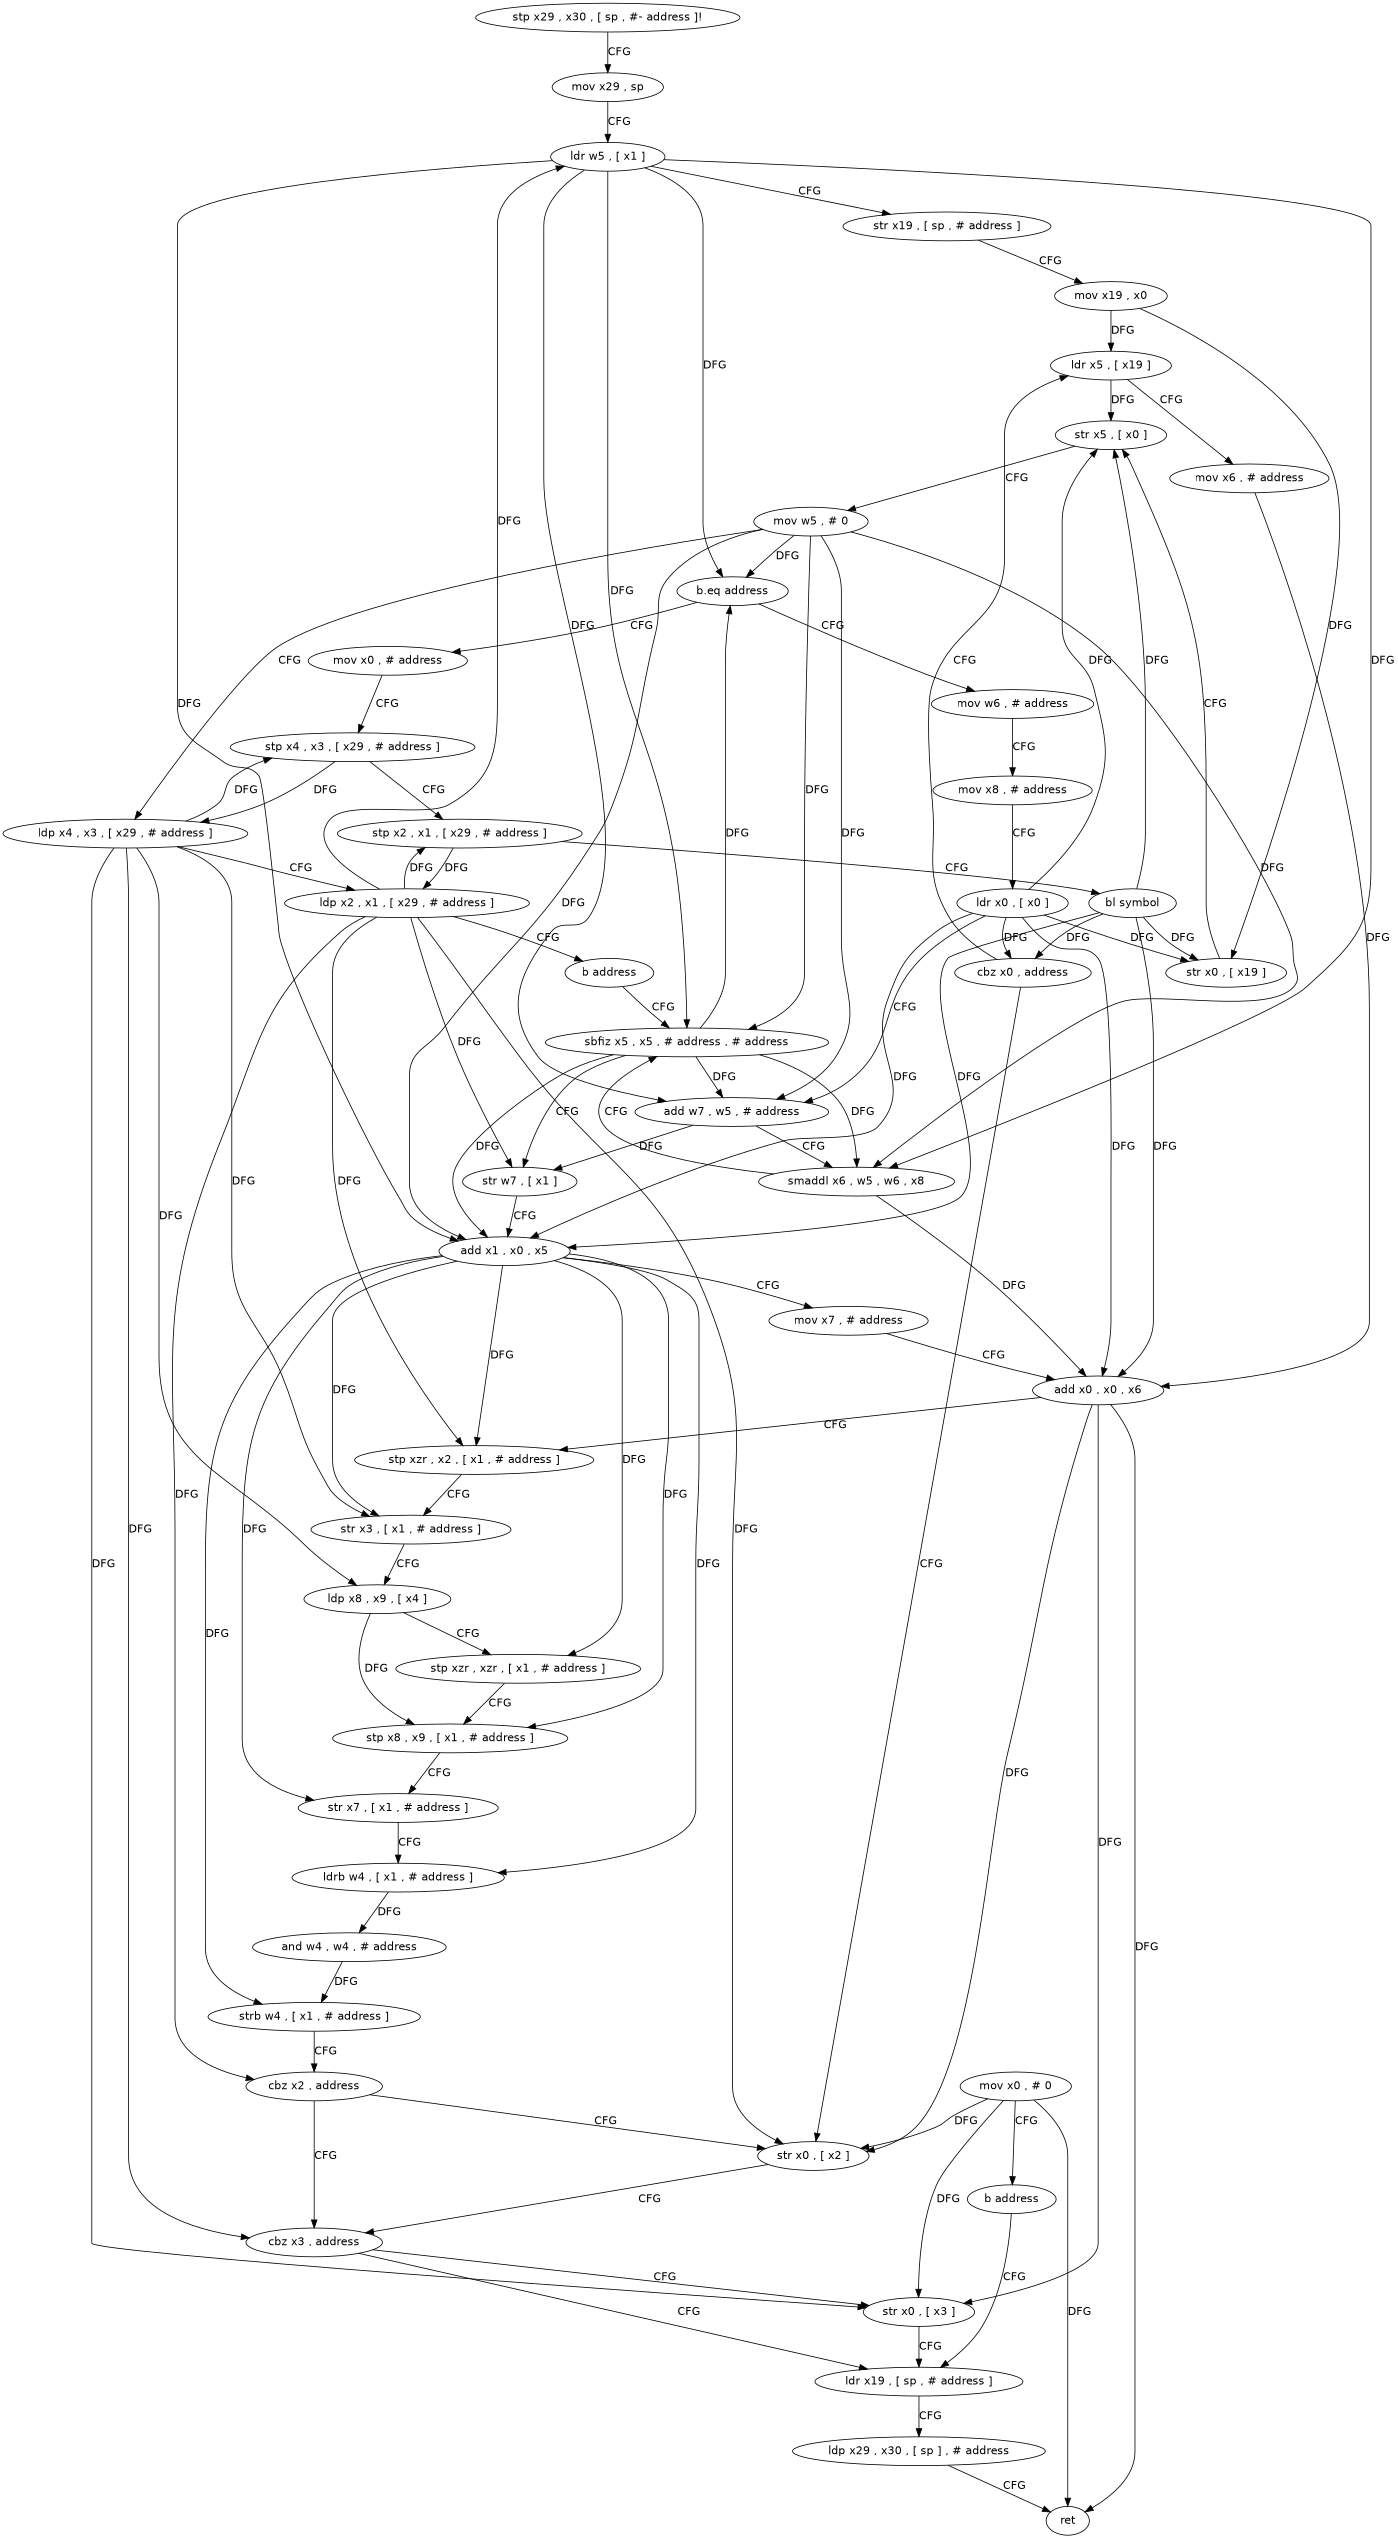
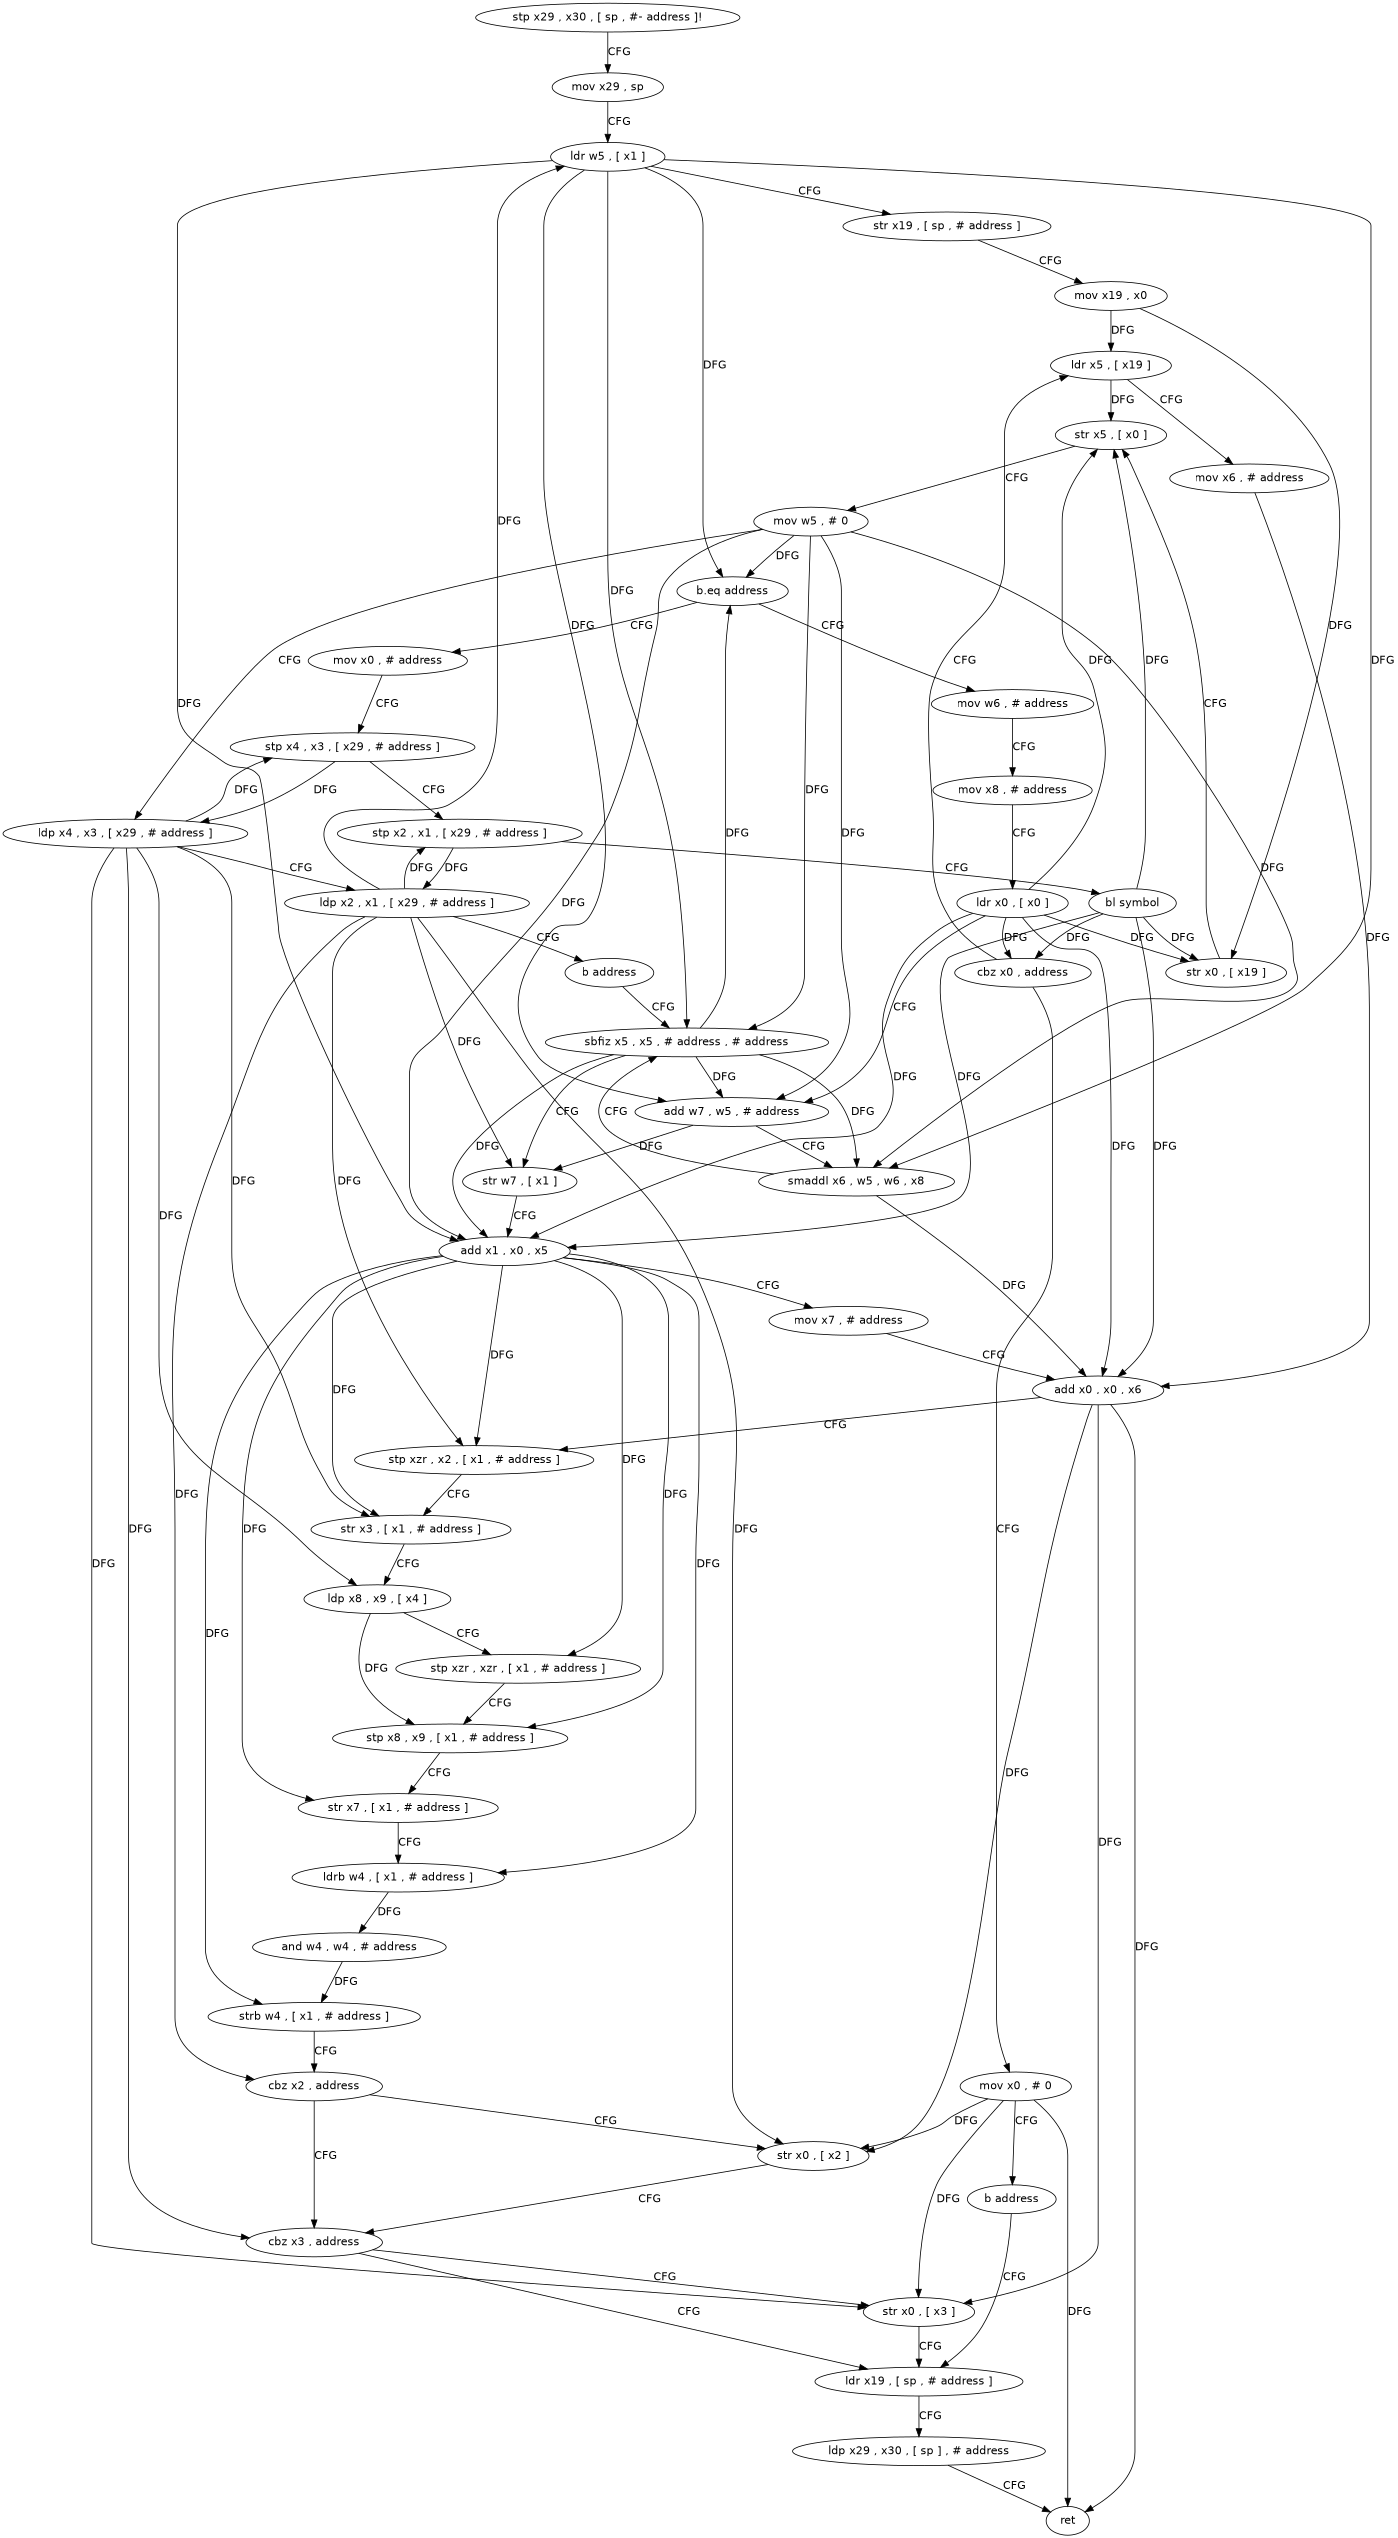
edge "cbz x0 , address" -> "str x0 , [ x2 ]": now "cbz x0 , address" -> "mov x0 , # 0"
